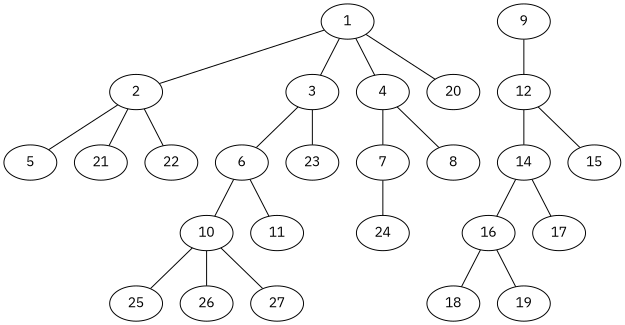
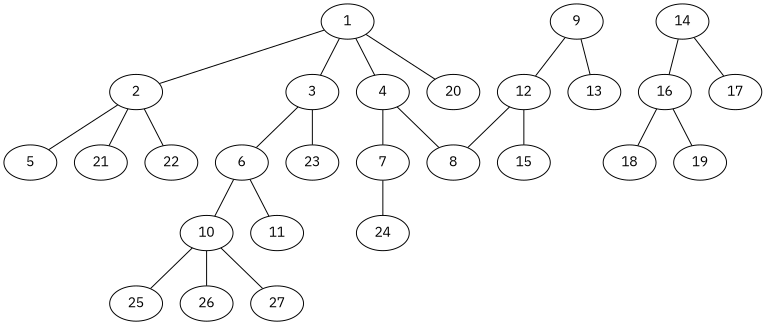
node "13": added
edge "12" -- "14": now "12" -- "8"
